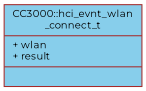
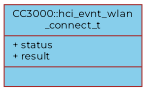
node "CC3000::hci_evnt_wlan": text "+ wlan" -> "+ status"
